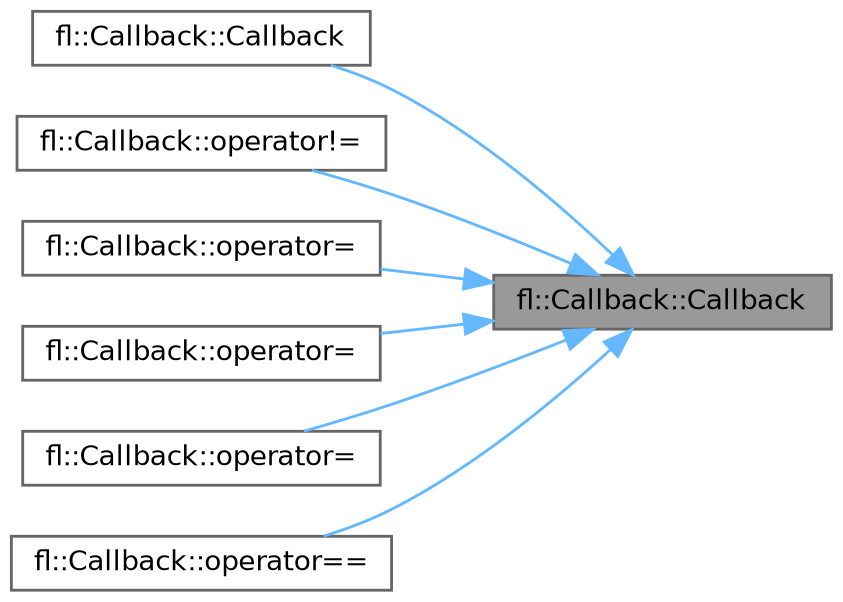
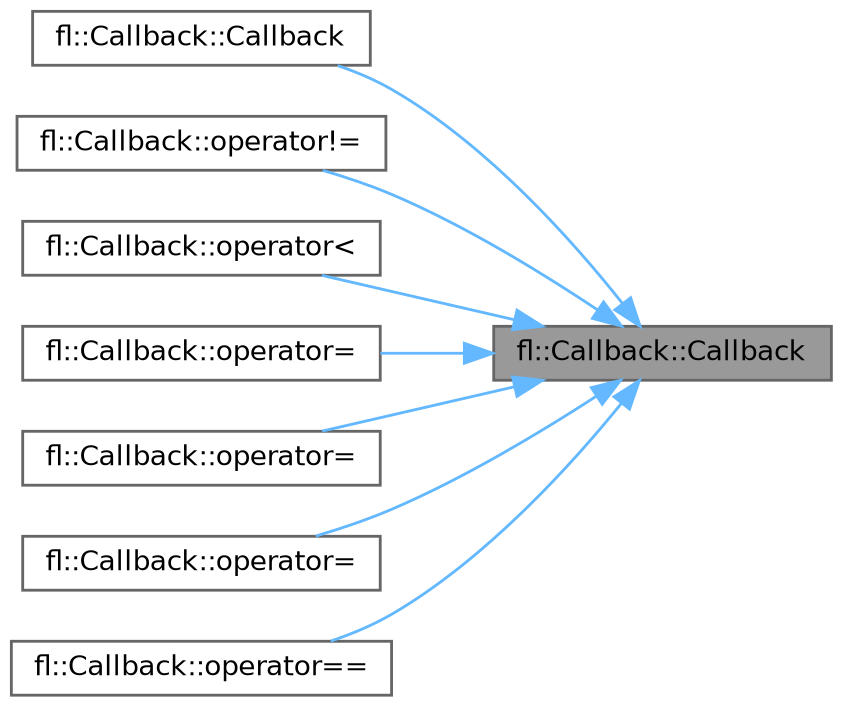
node "fl::Callback::operator<": added
